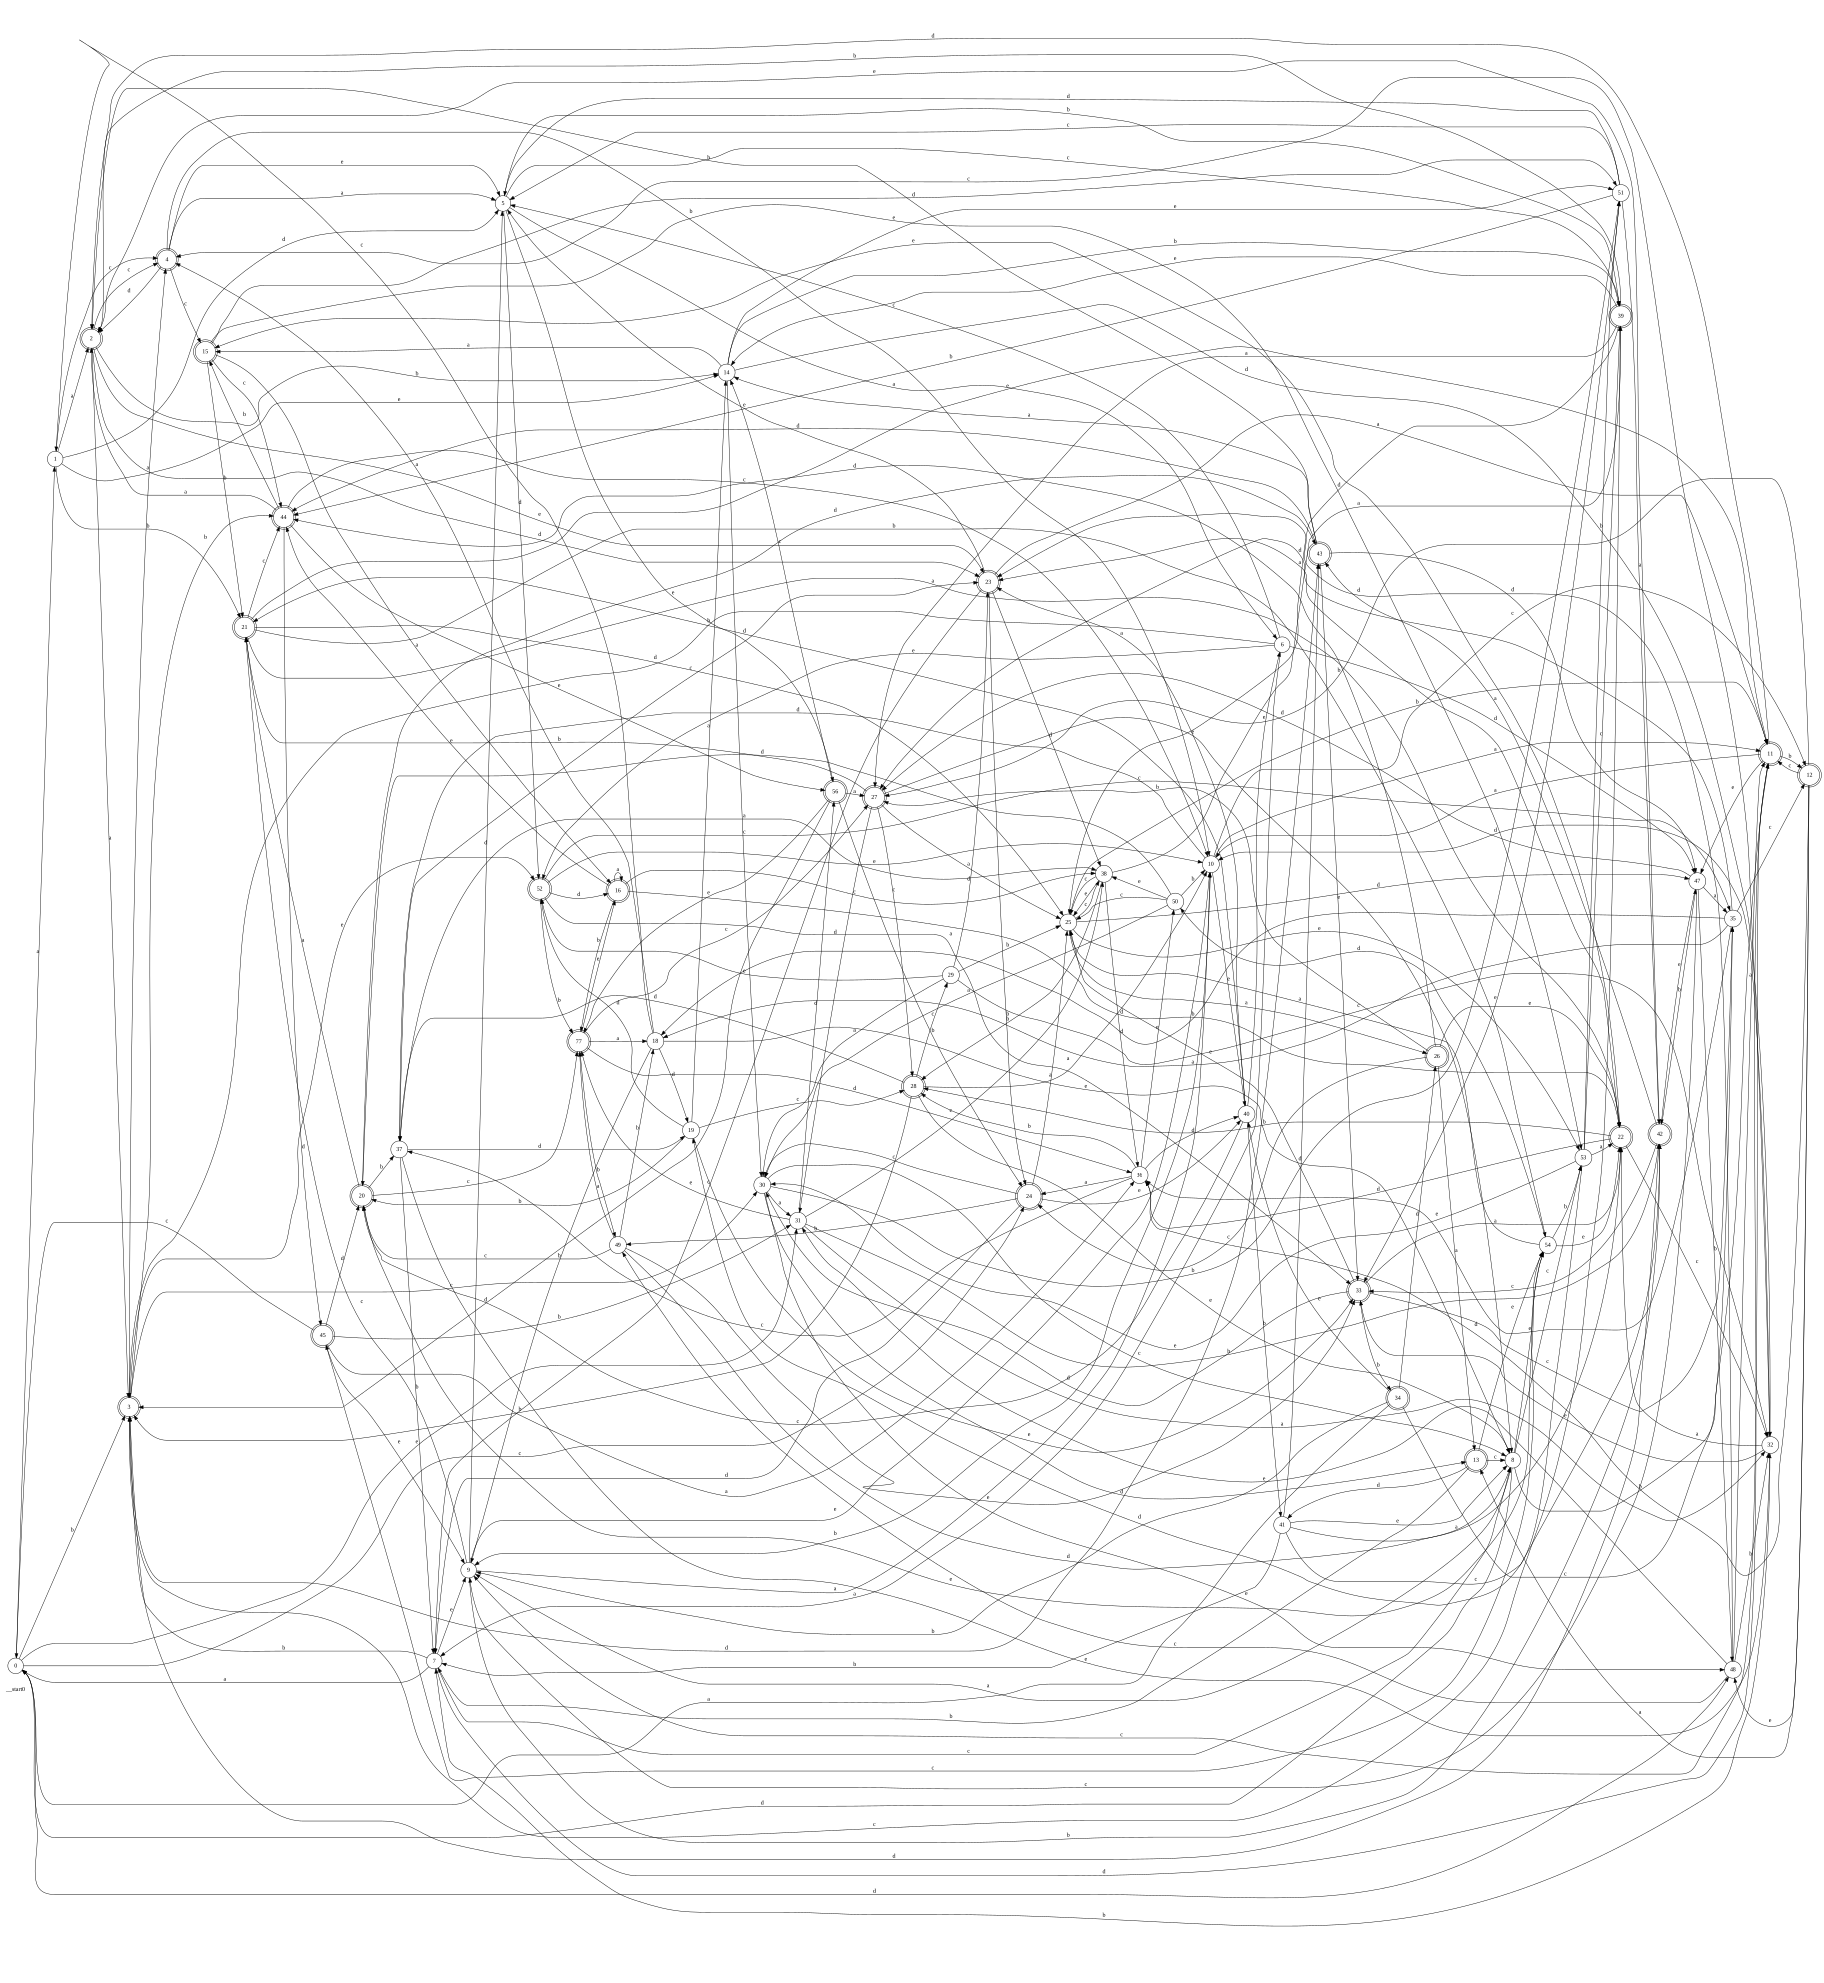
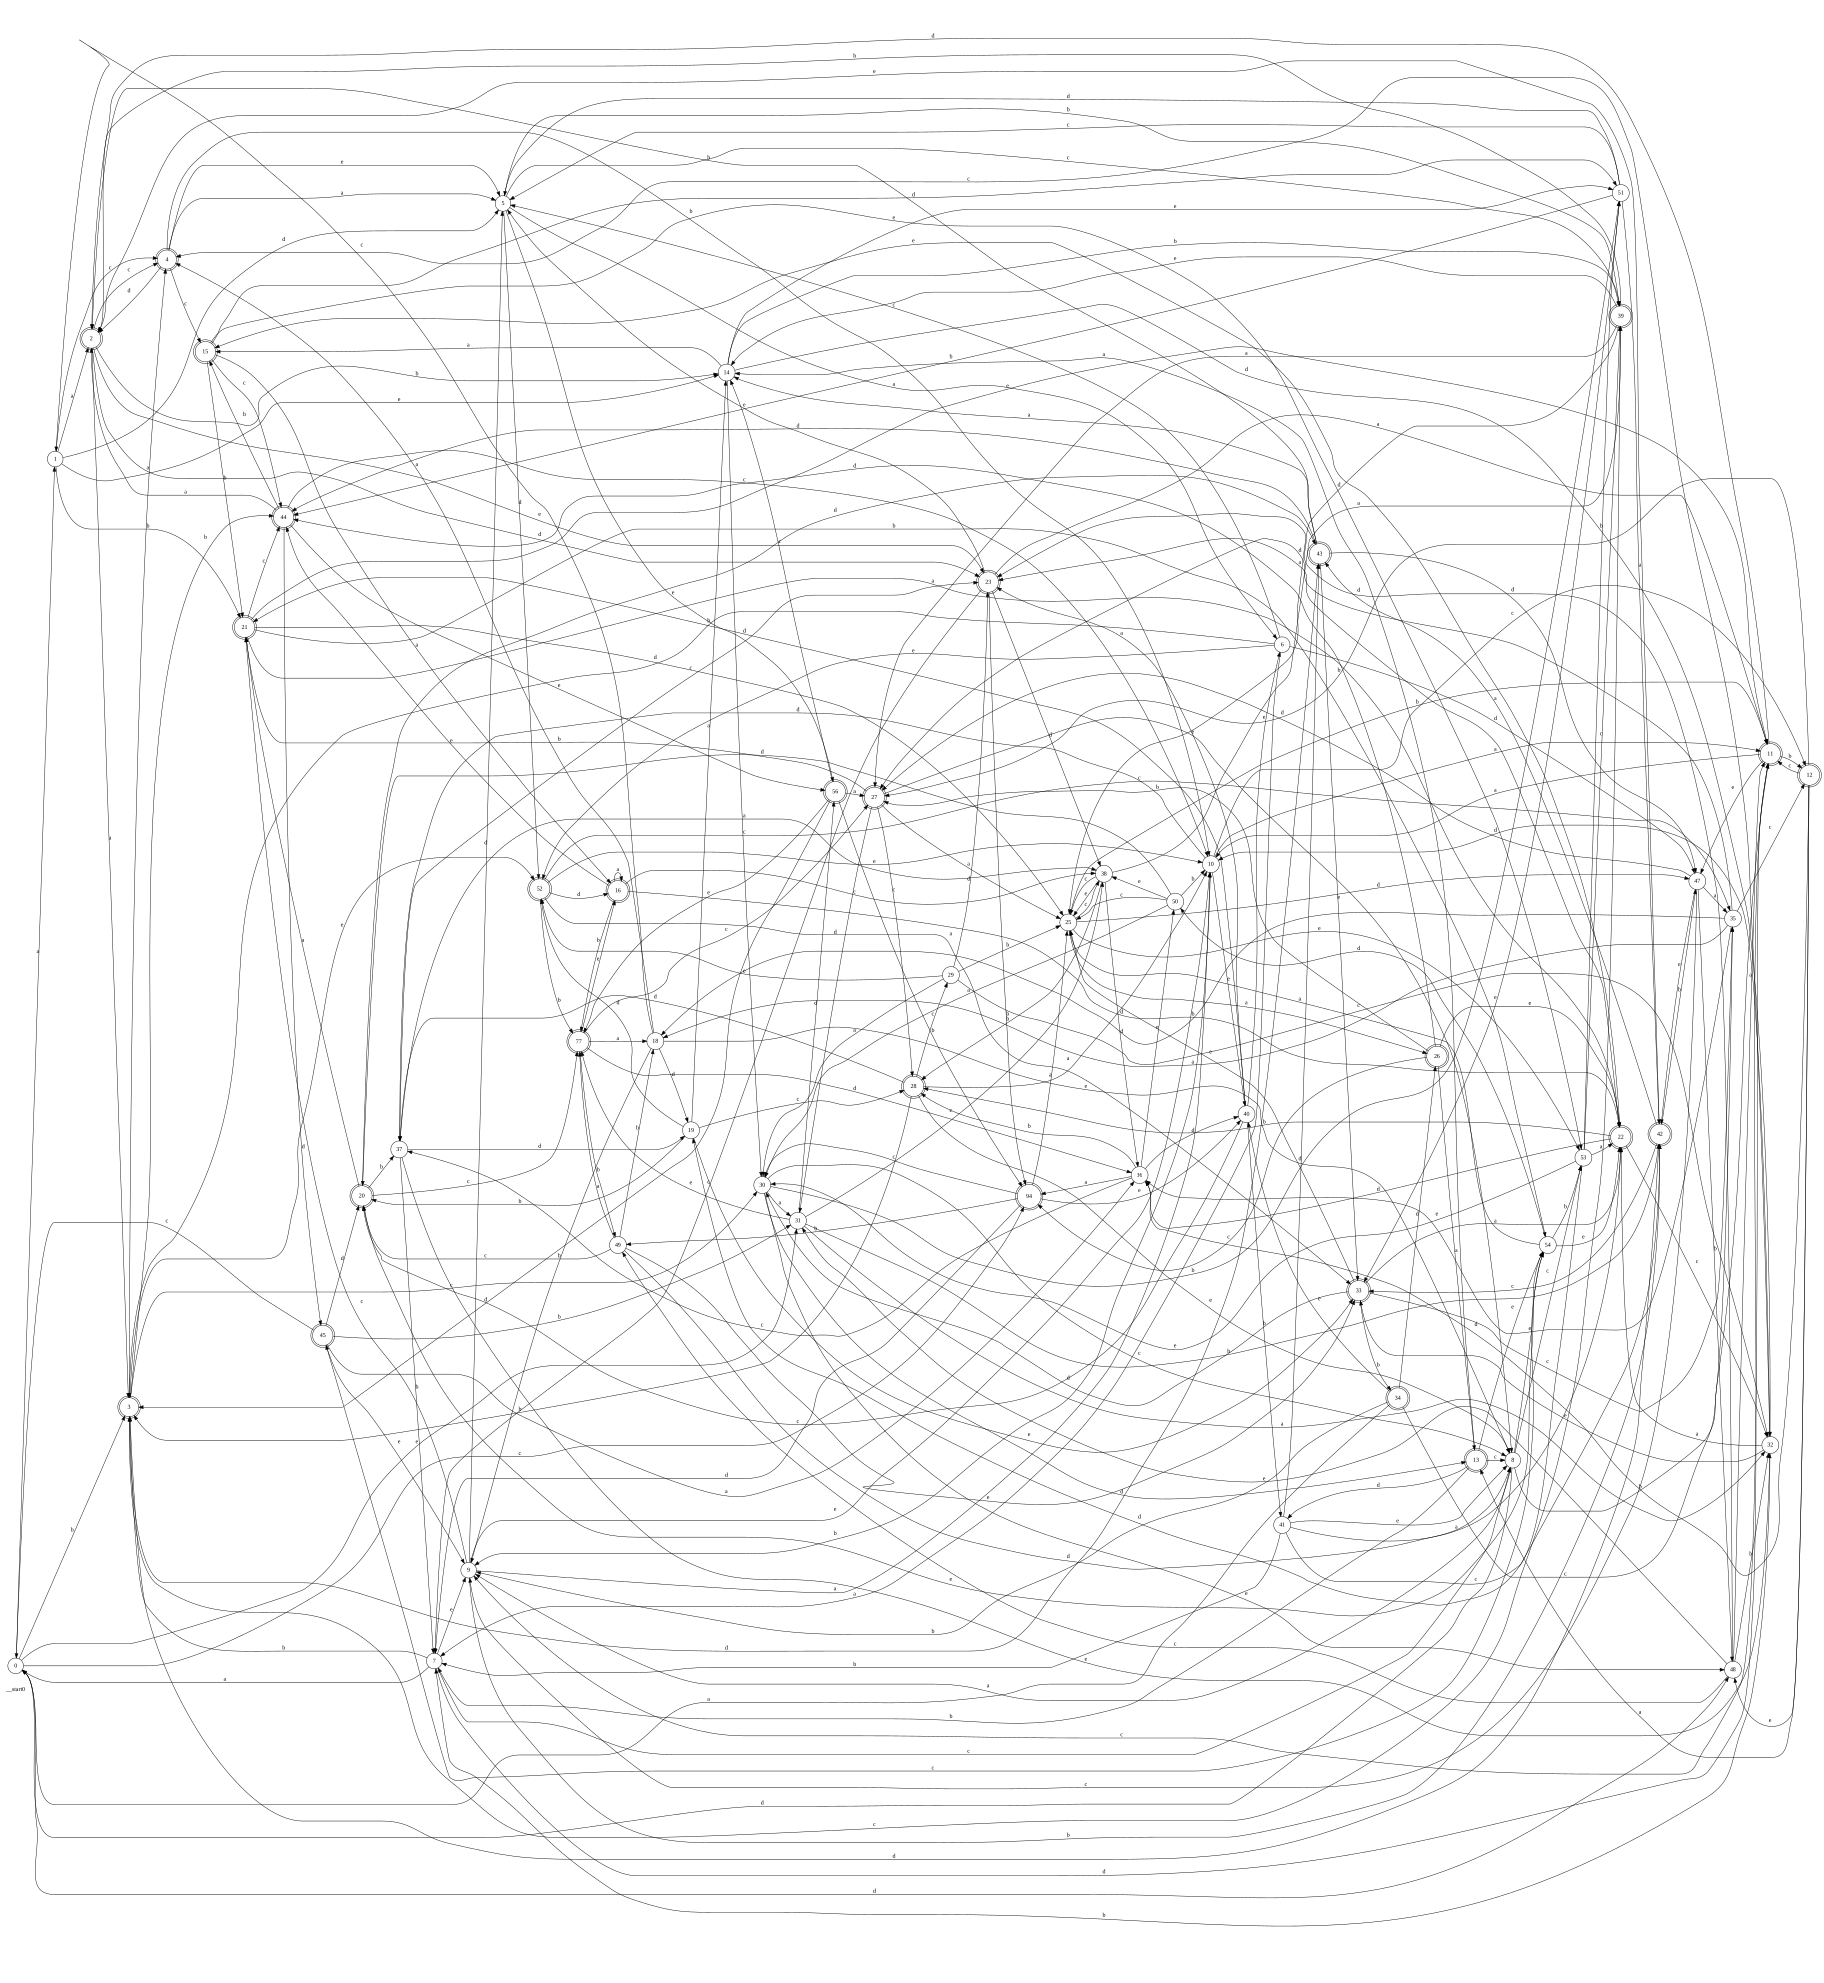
edge "13" -> "14": added, label "a"
node "24": label "24" -> "94"
